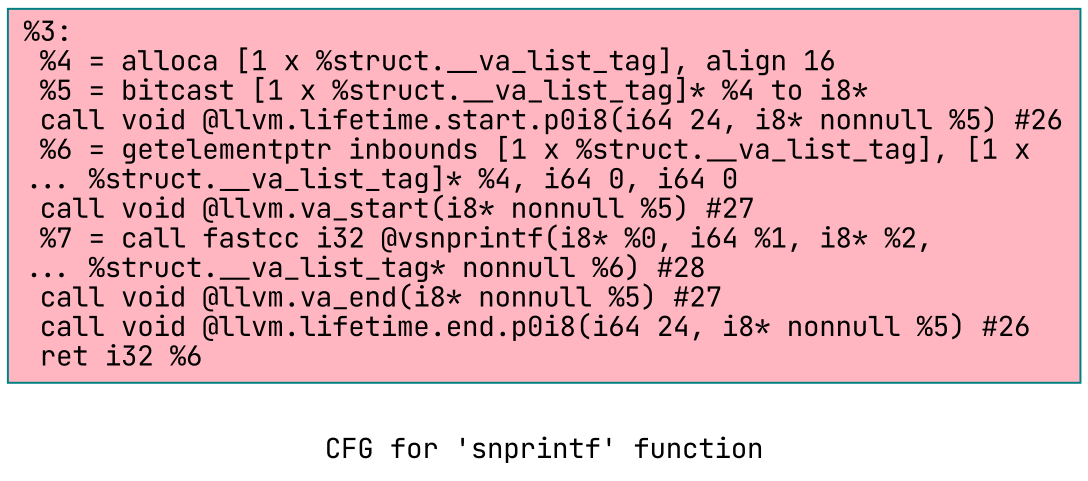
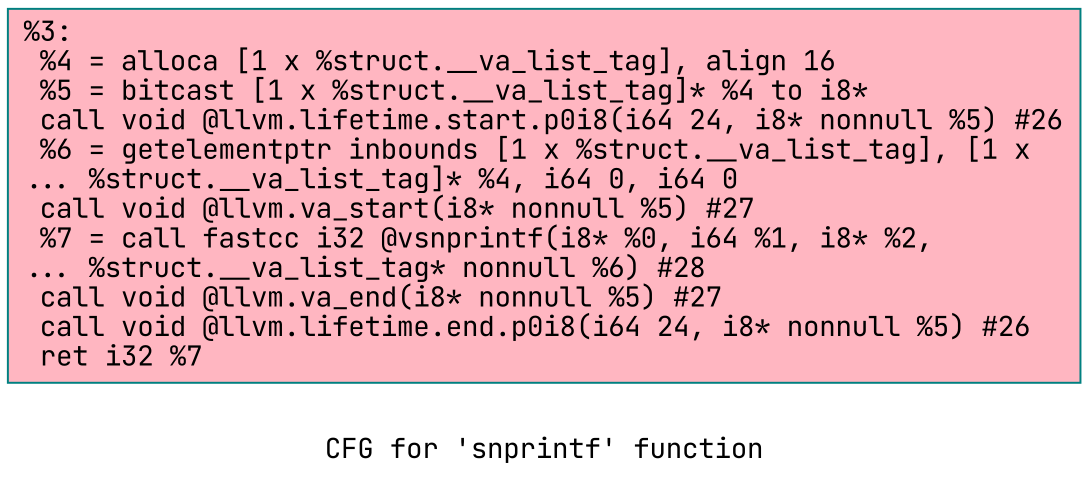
node "%3:": text "ret i32 %6" -> "ret i32 %7"
